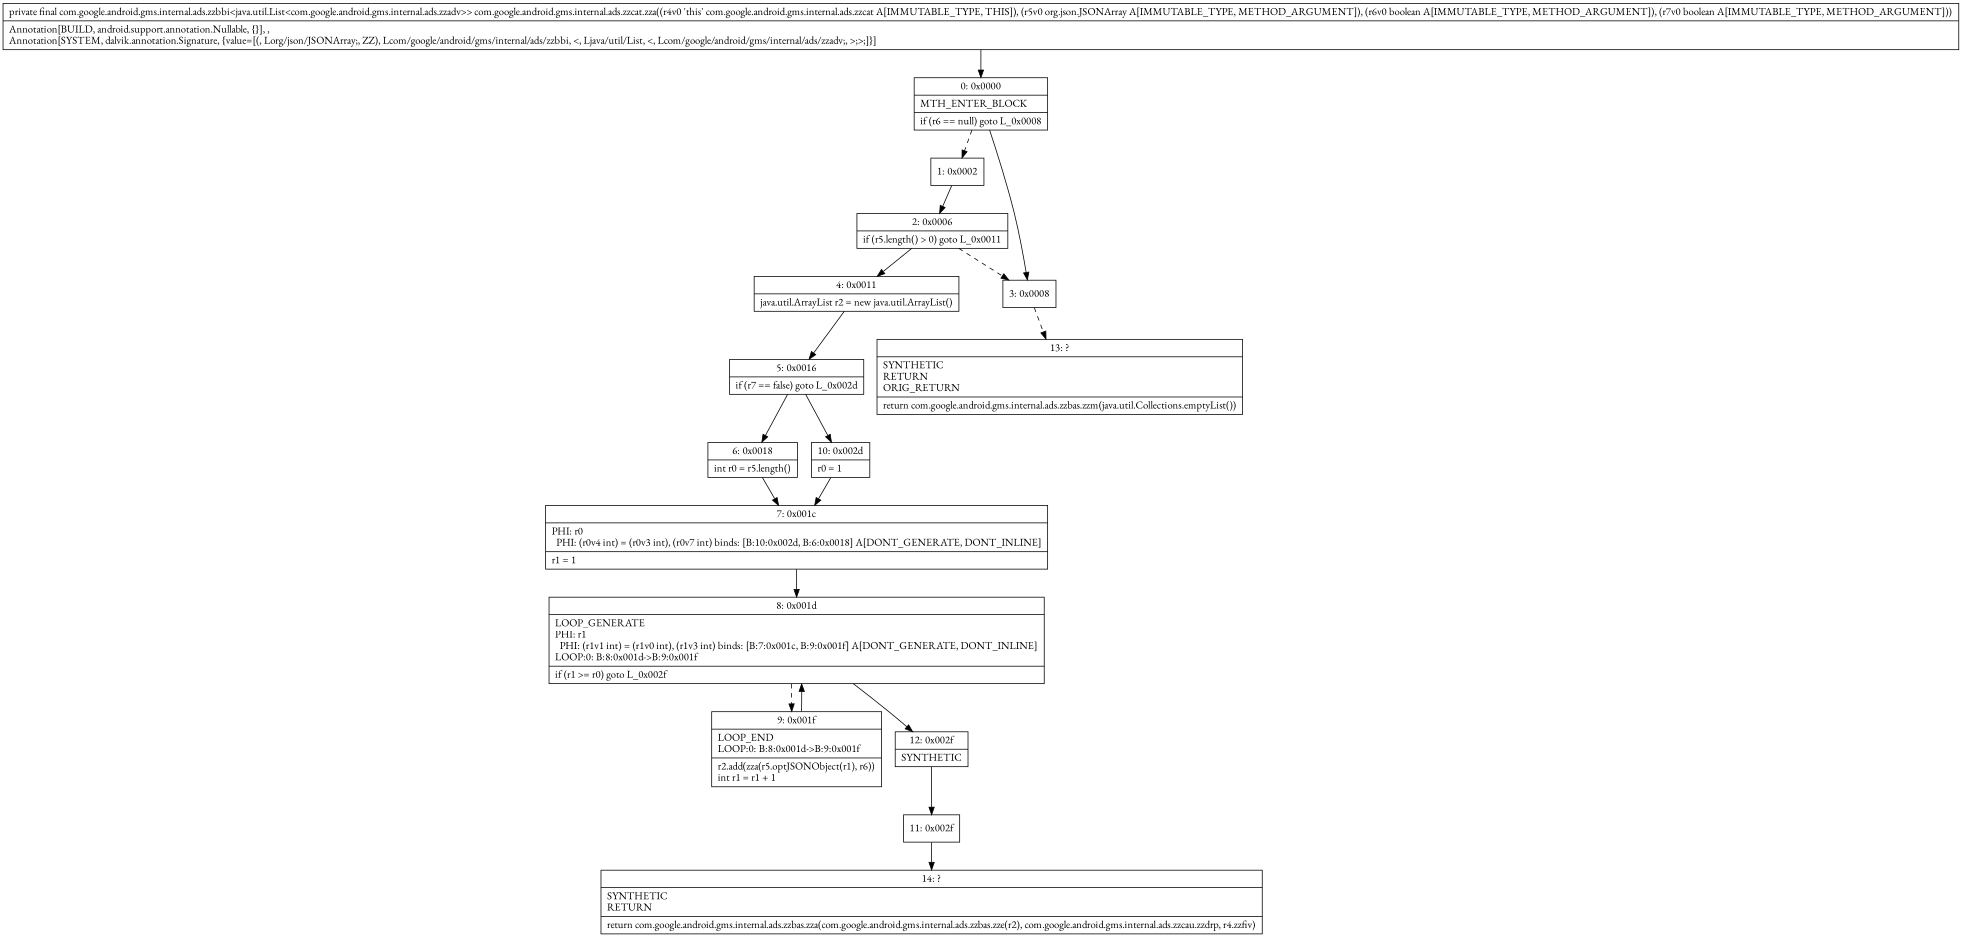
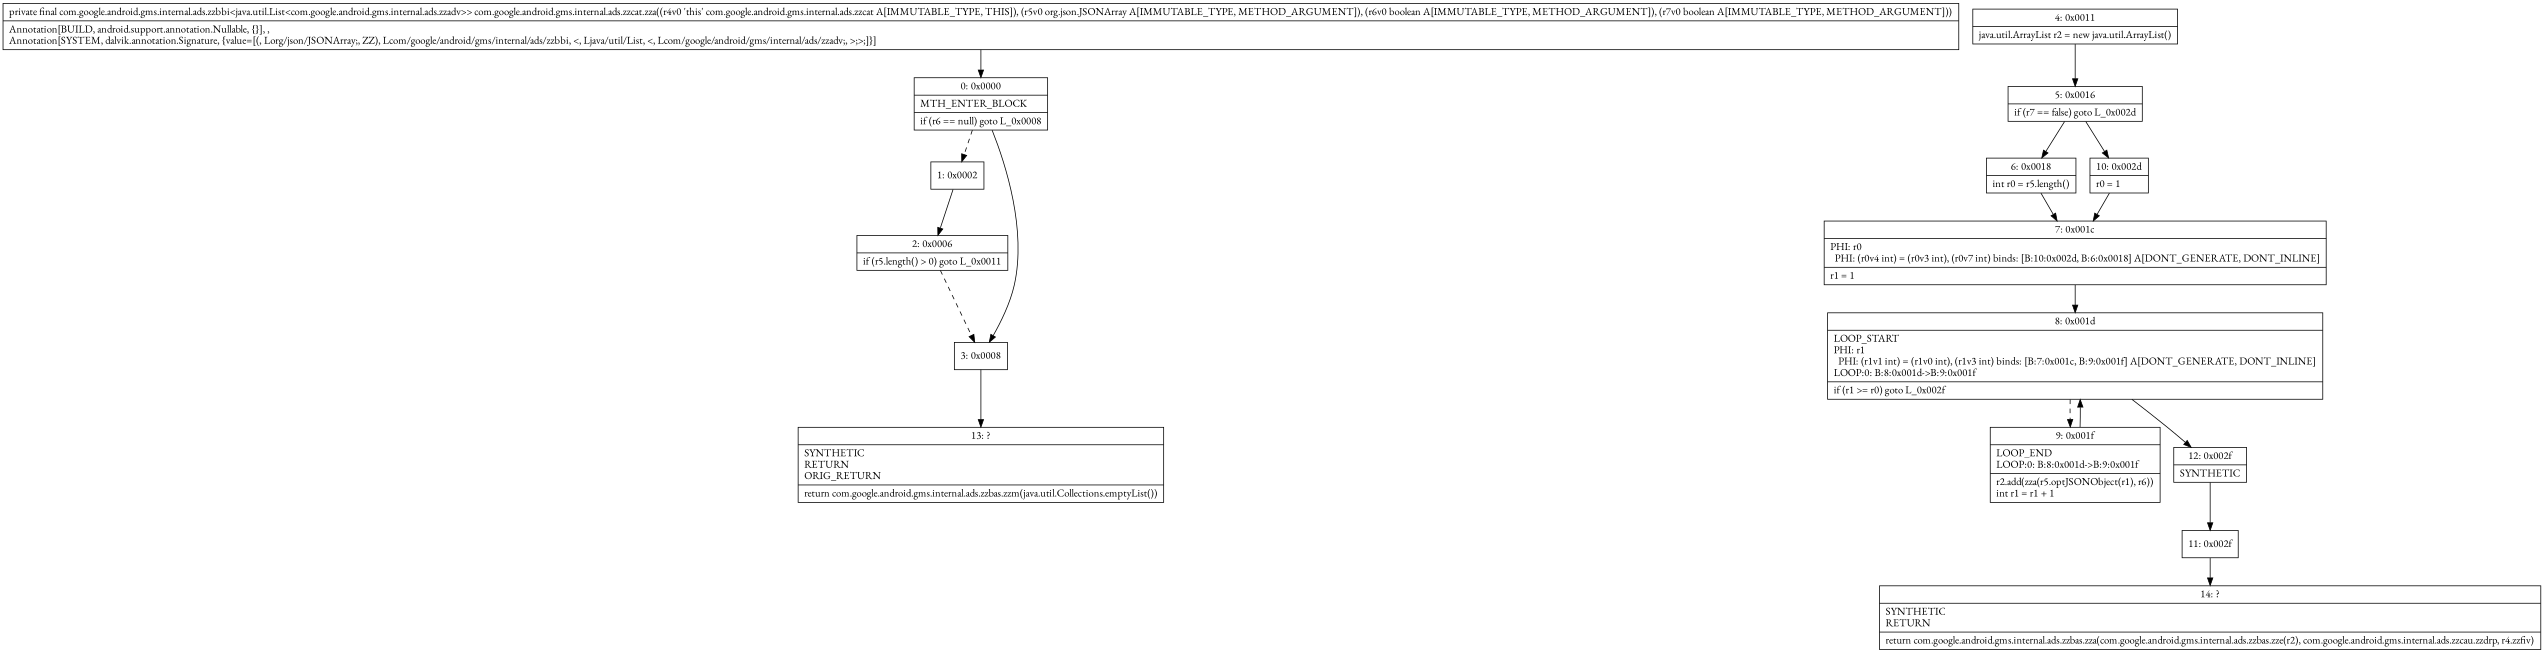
edge "2: 0x0006" -> "4: 0x0011": removed
edge "3: 0x0008" -> "13: ?": style dashed -> solid
node "8: 0x001d": text "LOOP_GENERATE" -> "LOOP_START"
